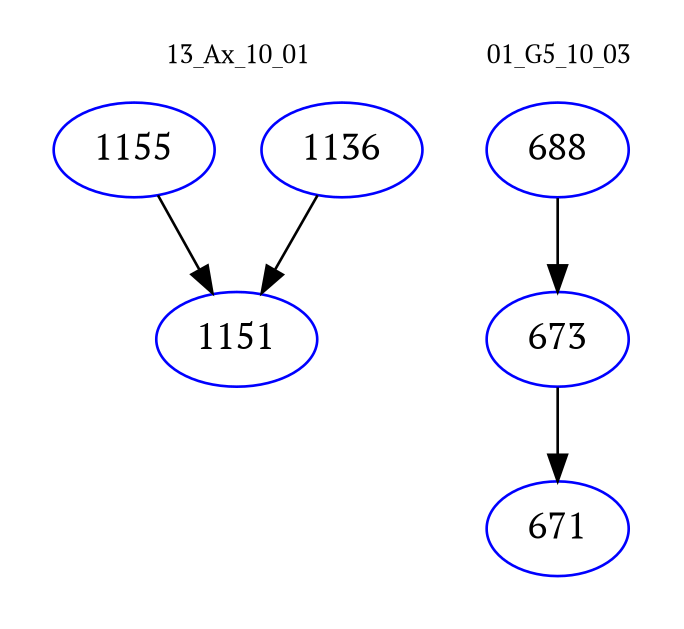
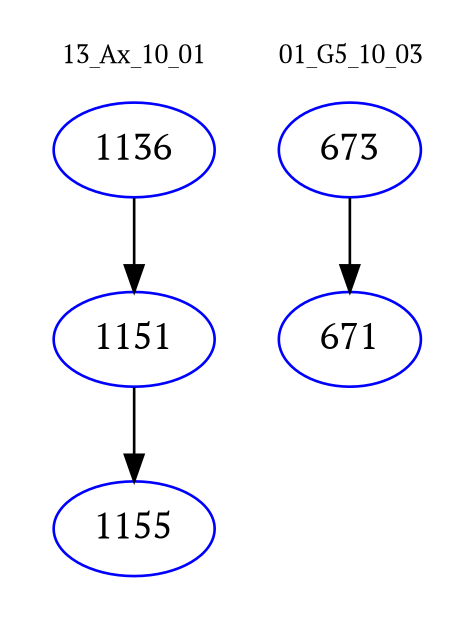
node "688": removed
edge "1155" -> "1151": reversed
